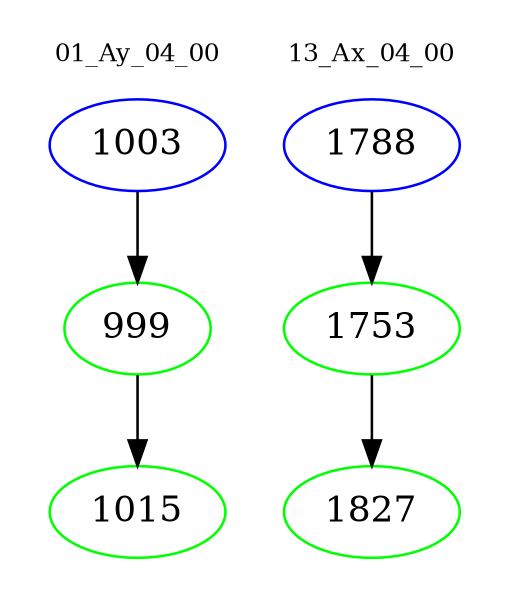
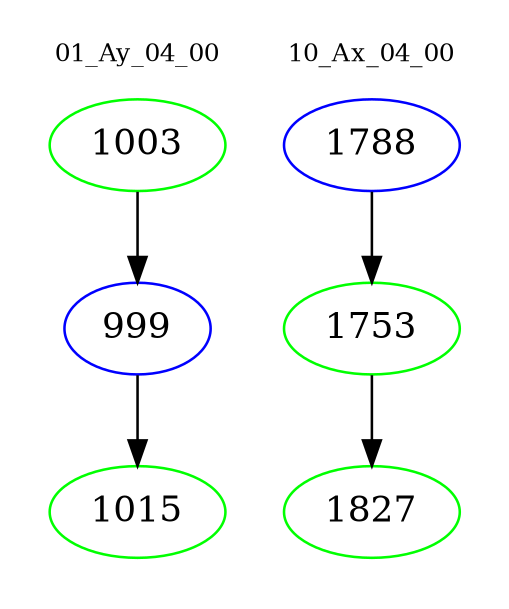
cluster "13_Ax_04_00": label "13_Ax_04_00" -> "10_Ax_04_00"
node "1003": color blue -> green
node "999": color green -> blue
